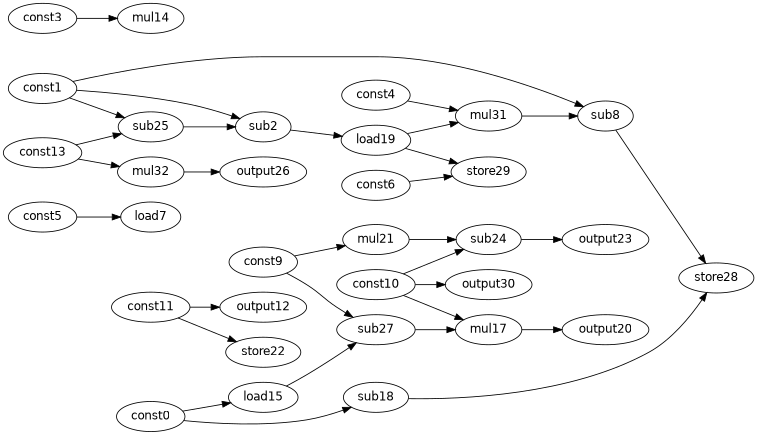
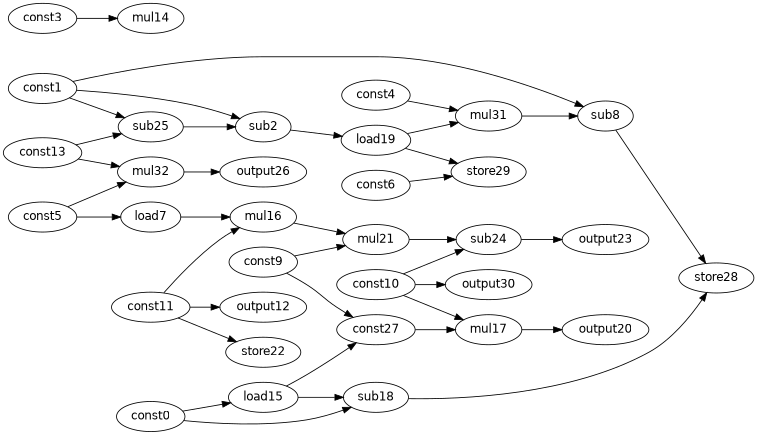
edge "const5" -> "mul32": added
node "mul16": added
node "sub27": label "sub27" -> "const27"
edge "load15" -> "sub18": added
